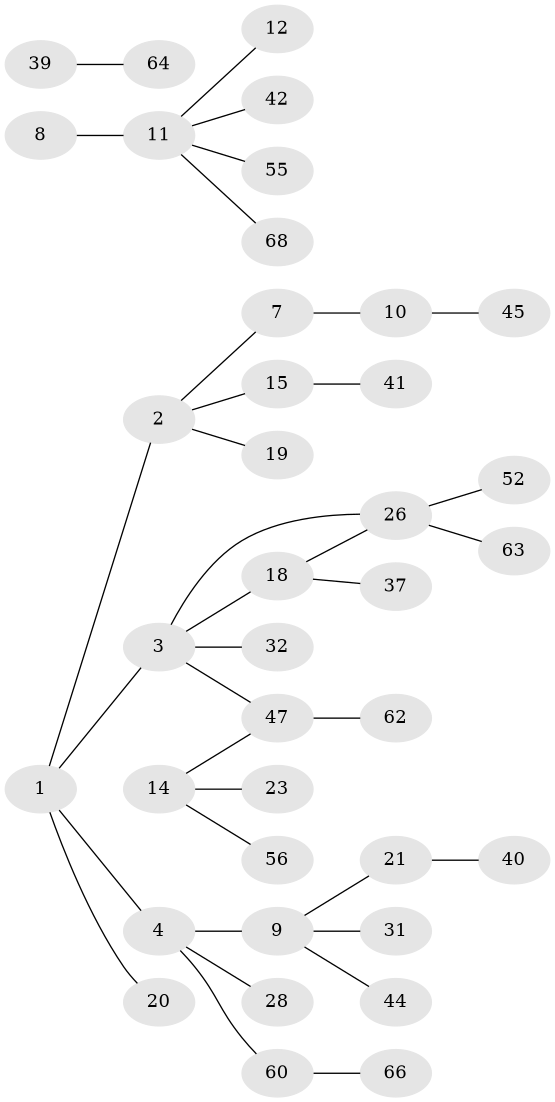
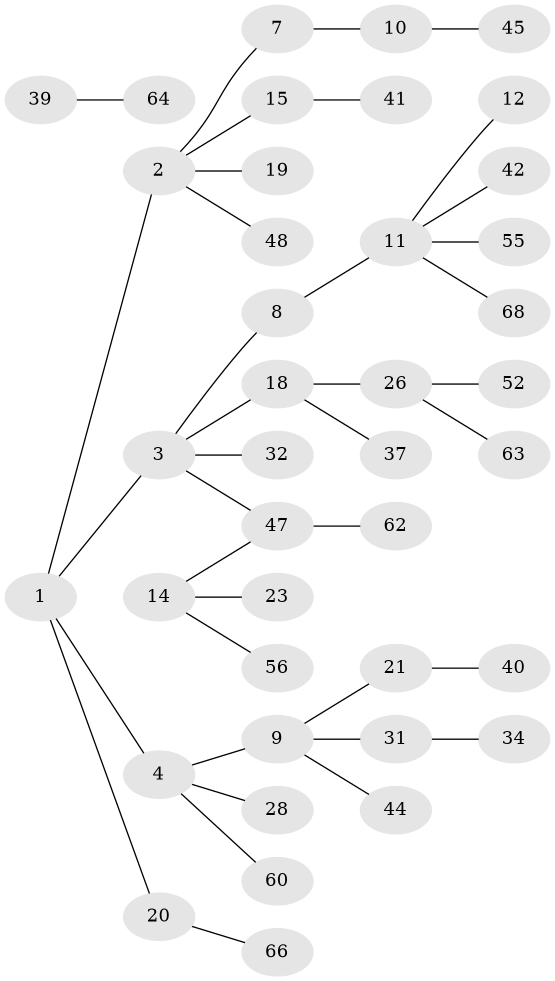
node "48": added
edge "26" -- "3": now "8" -- "3"
node "34": added
edge "60" -- "66": now "20" -- "66"
